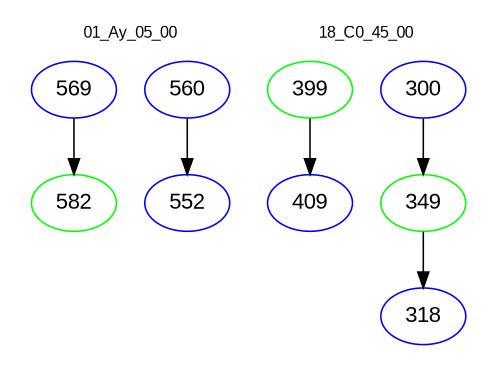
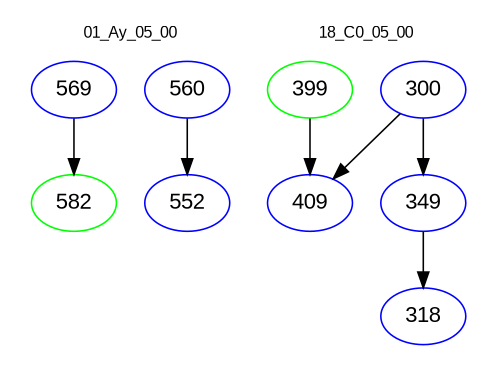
cluster "18_C0_45_00": label "18_C0_45_00" -> "18_C0_05_00"
edge "300" -> "409": added
node "349": color green -> blue
